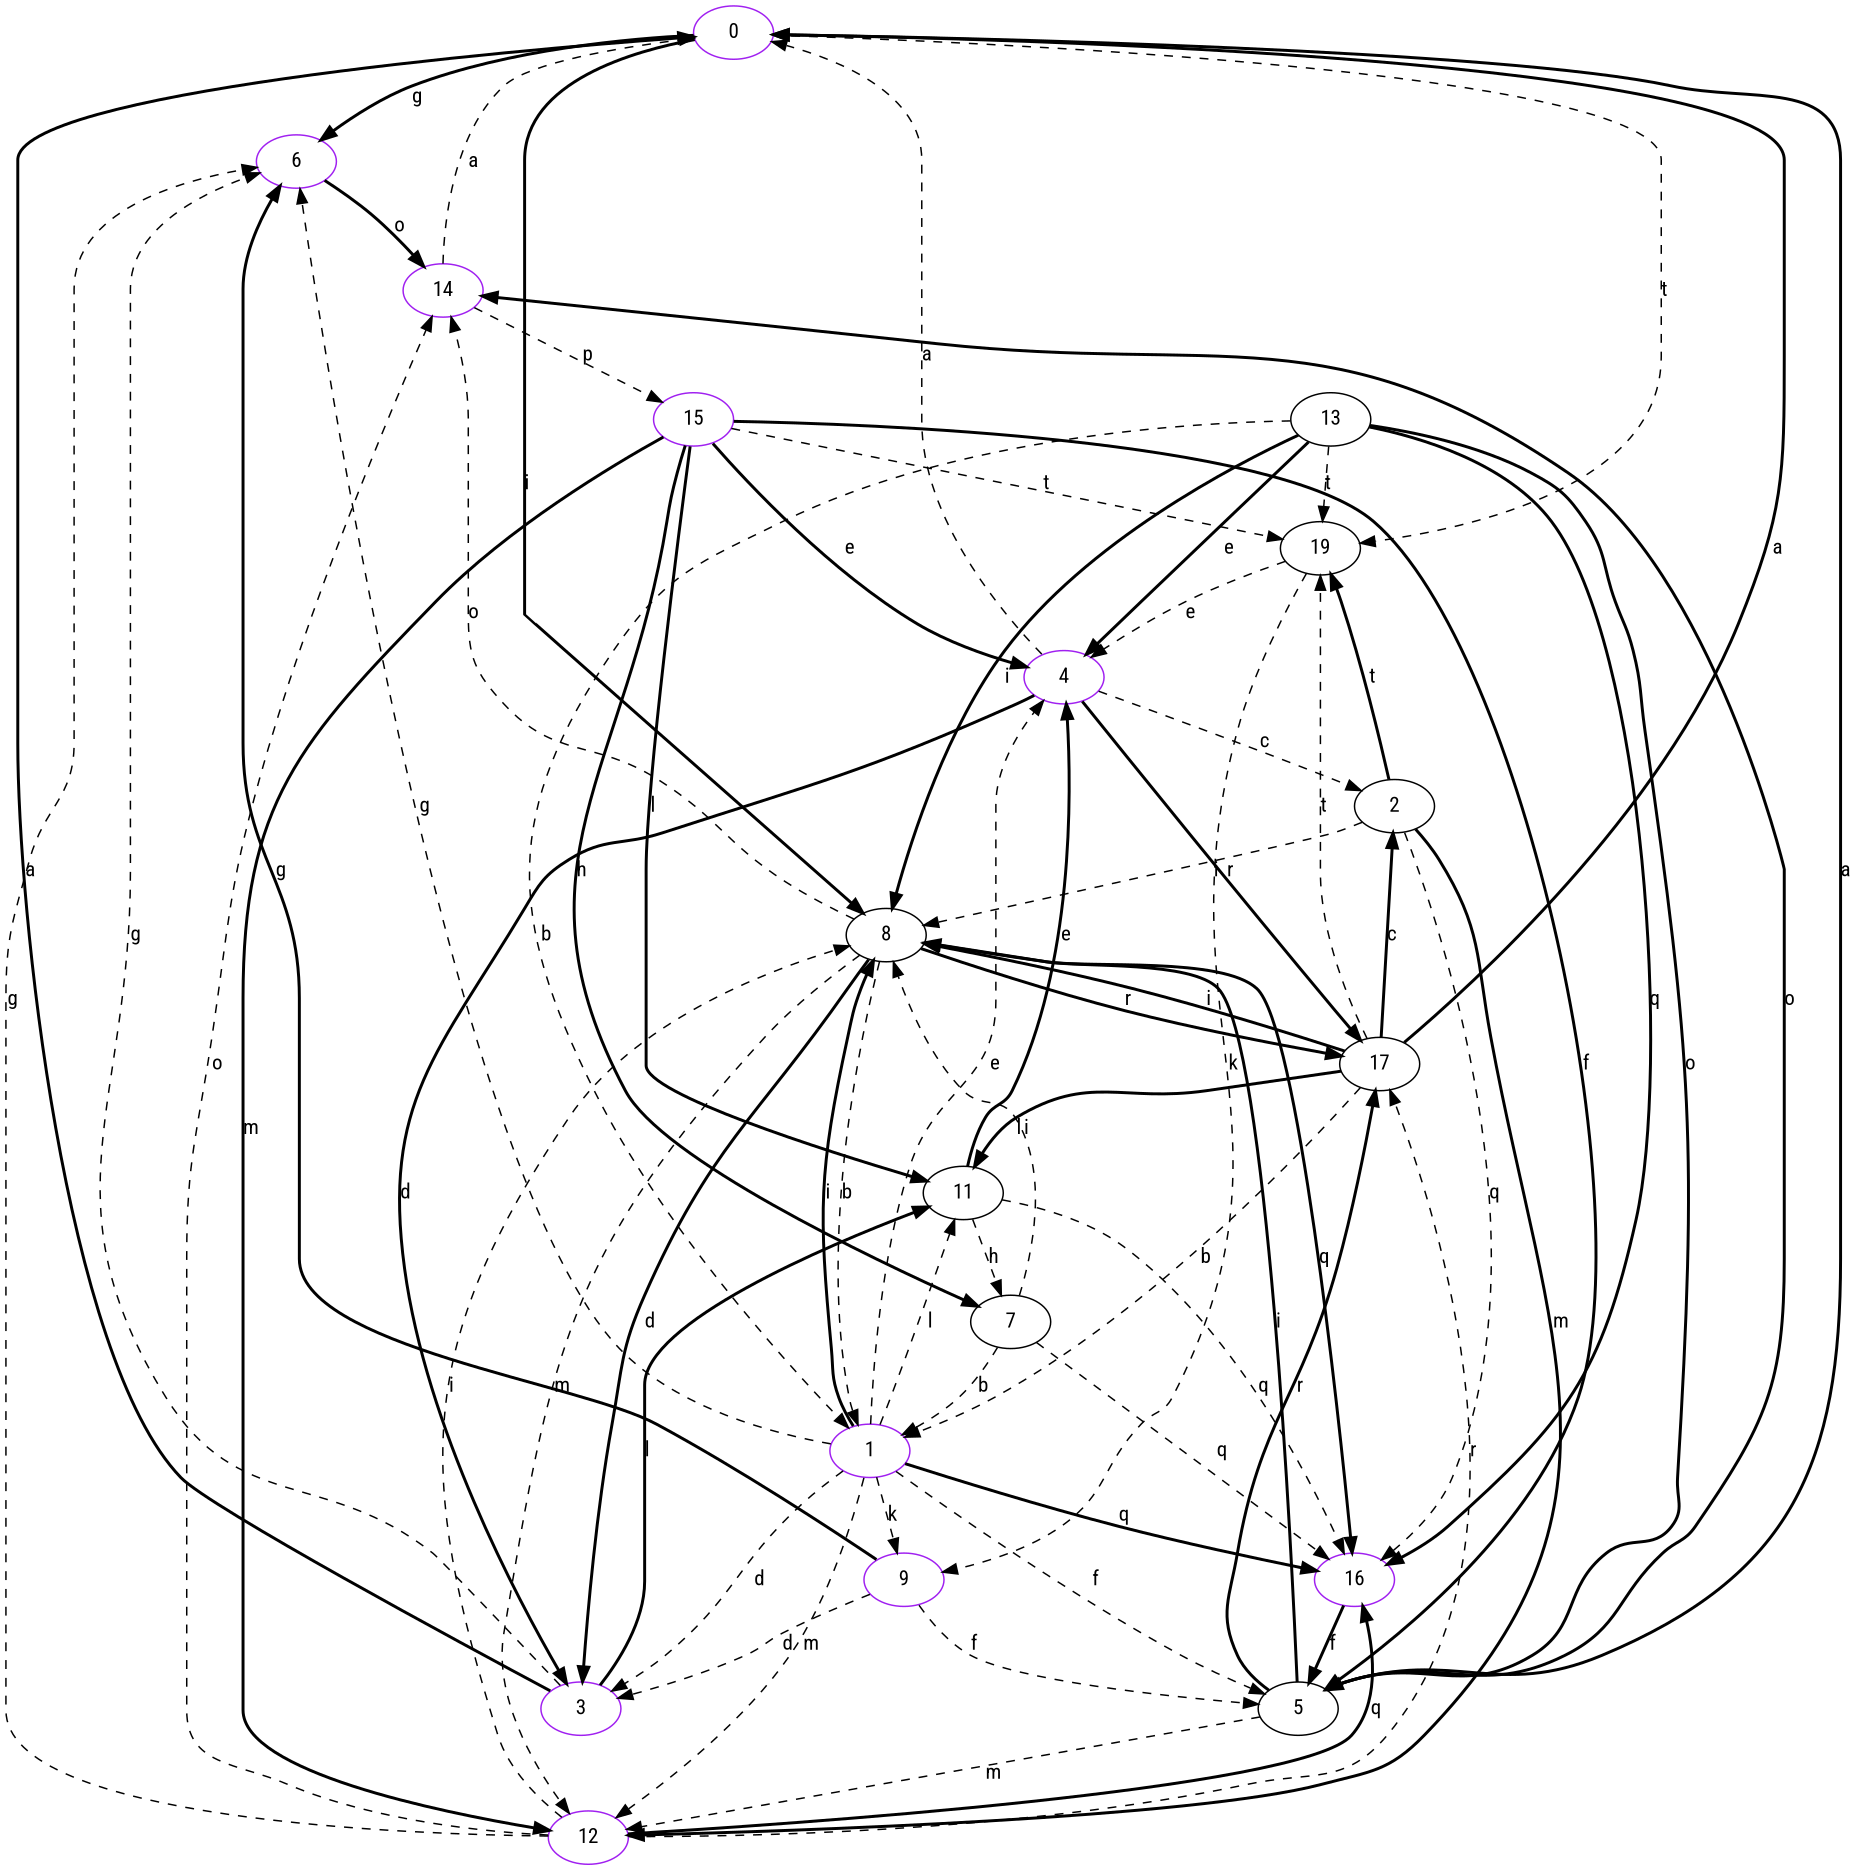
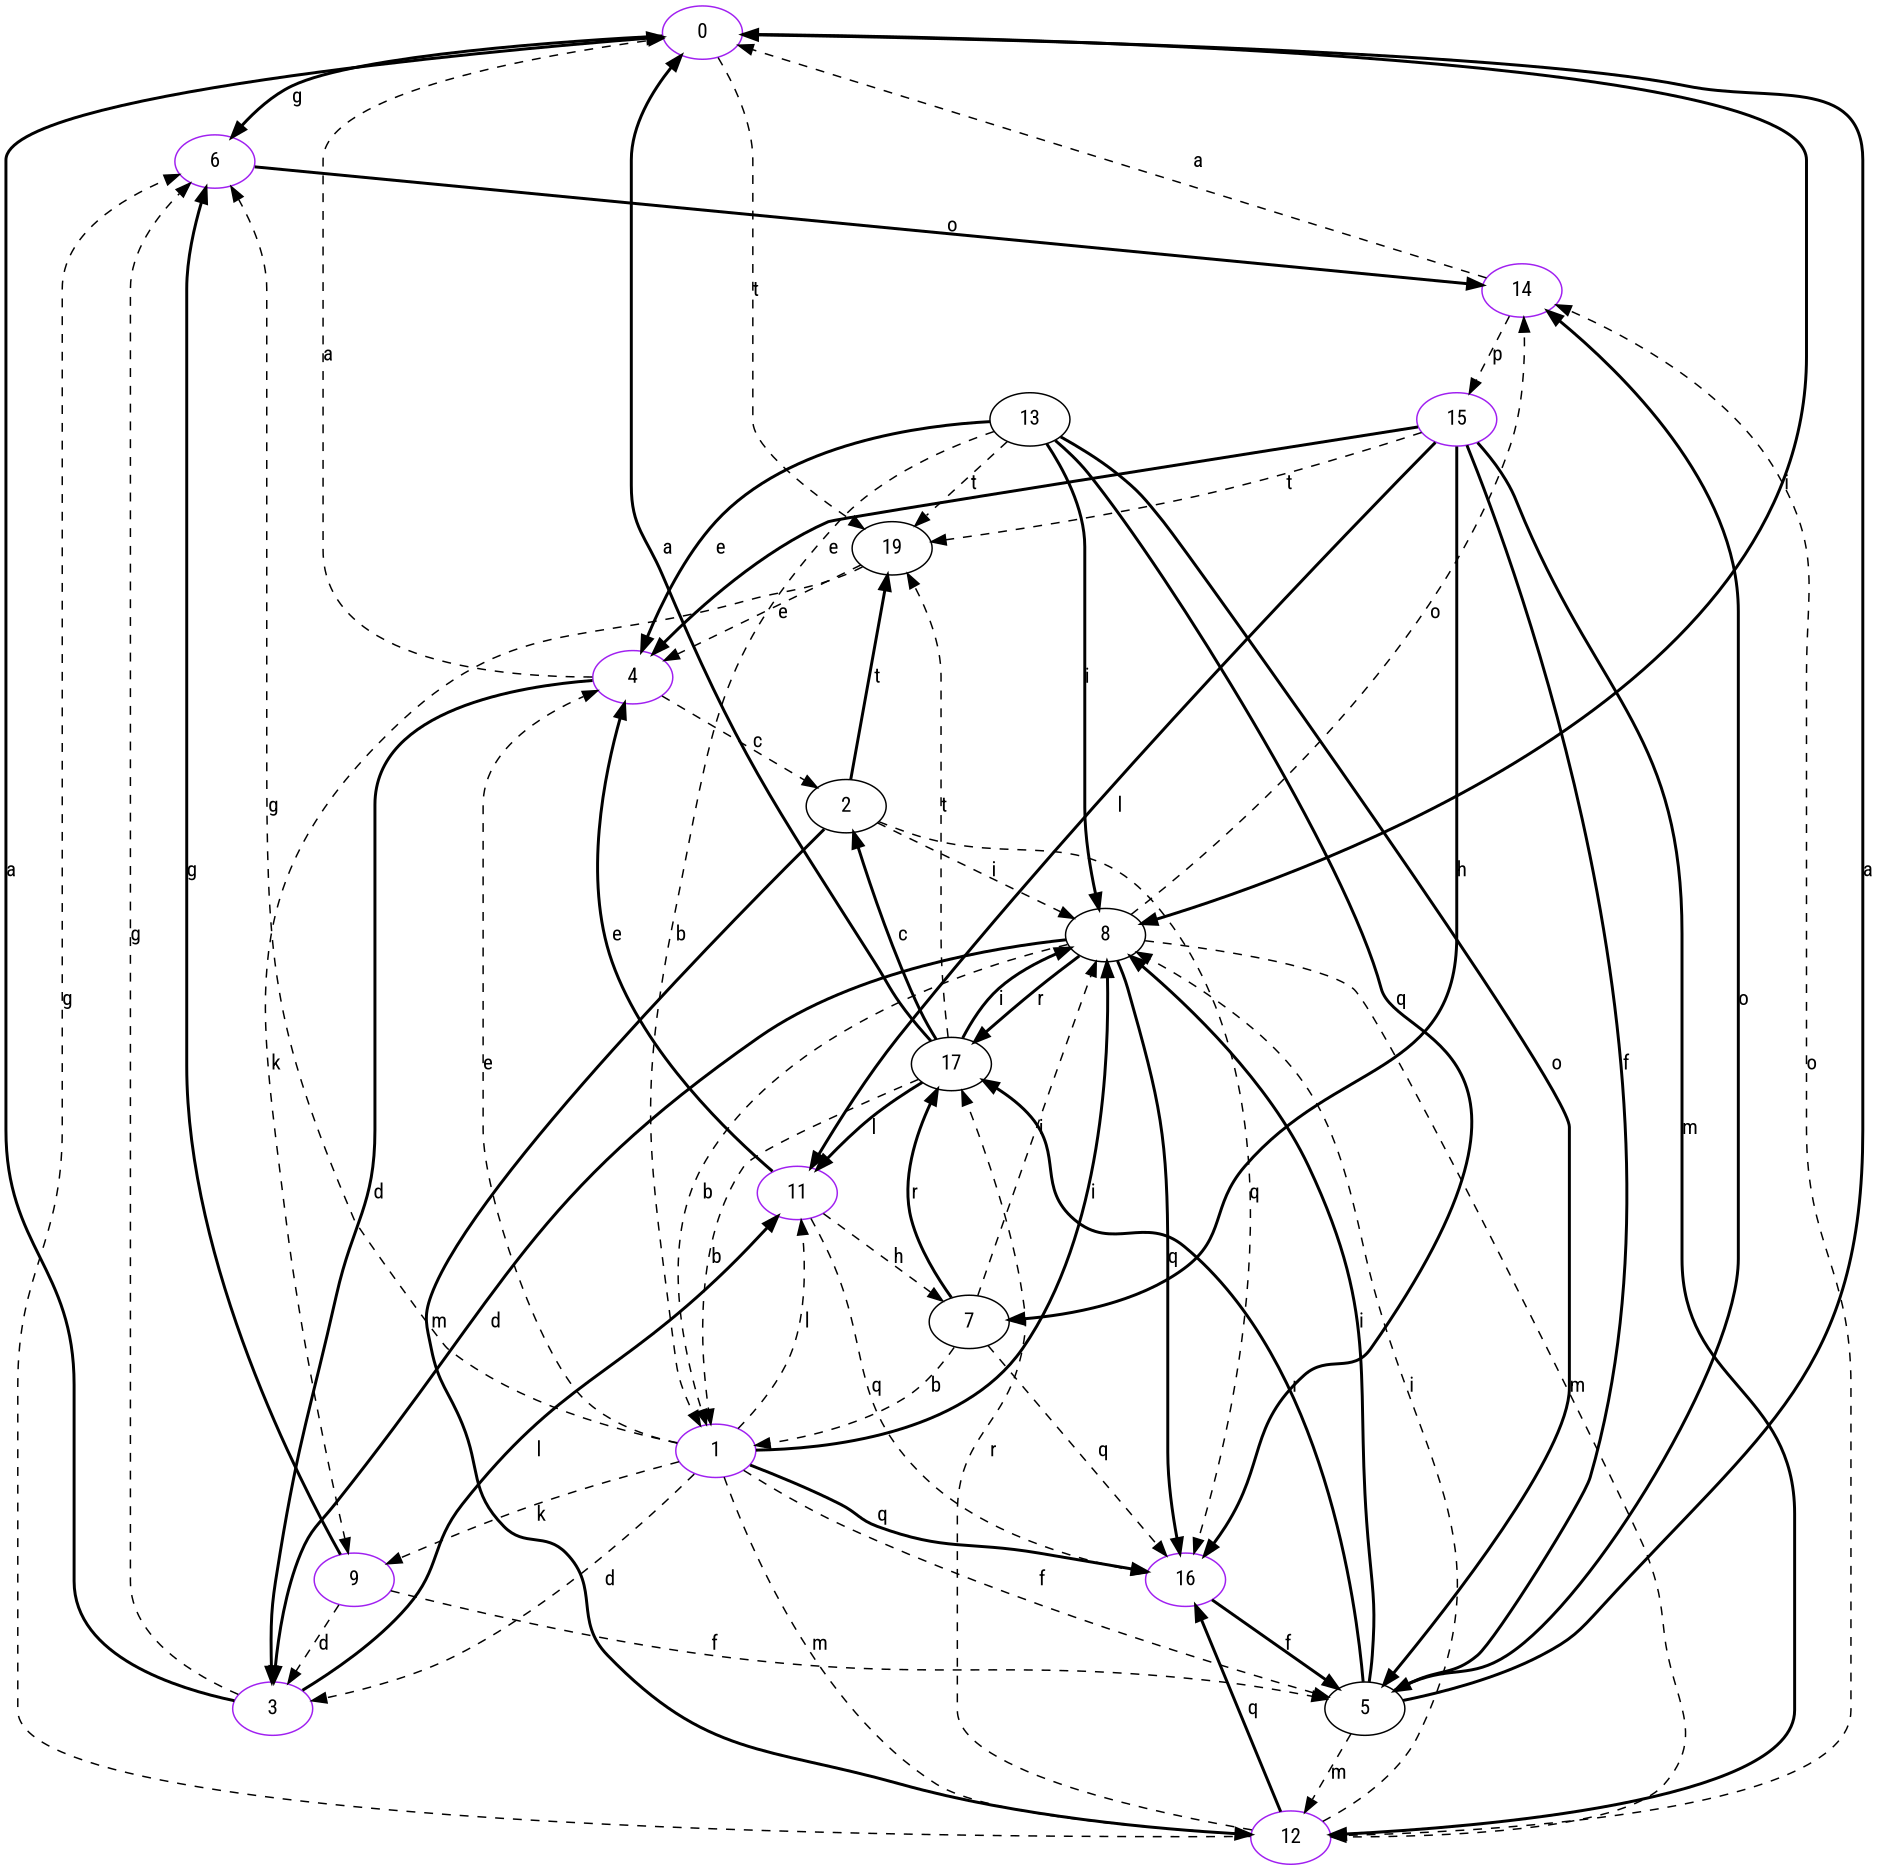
edge "4" -> "17": now "7" -> "17"
node "11": color black -> purple
